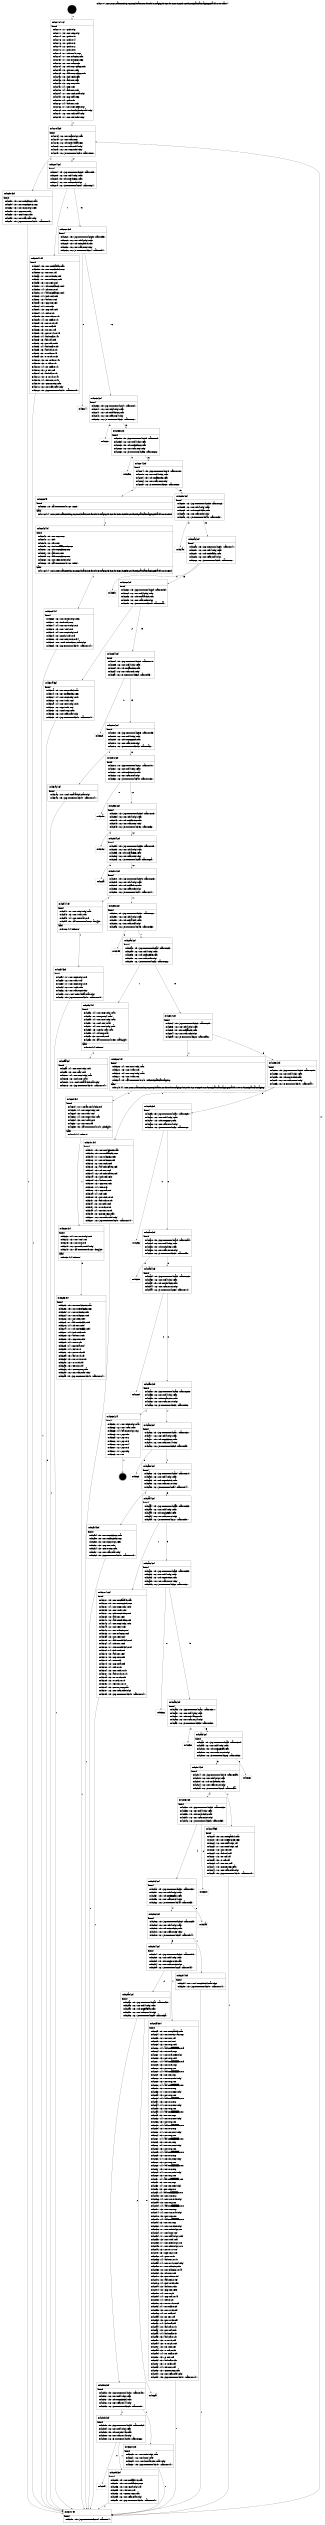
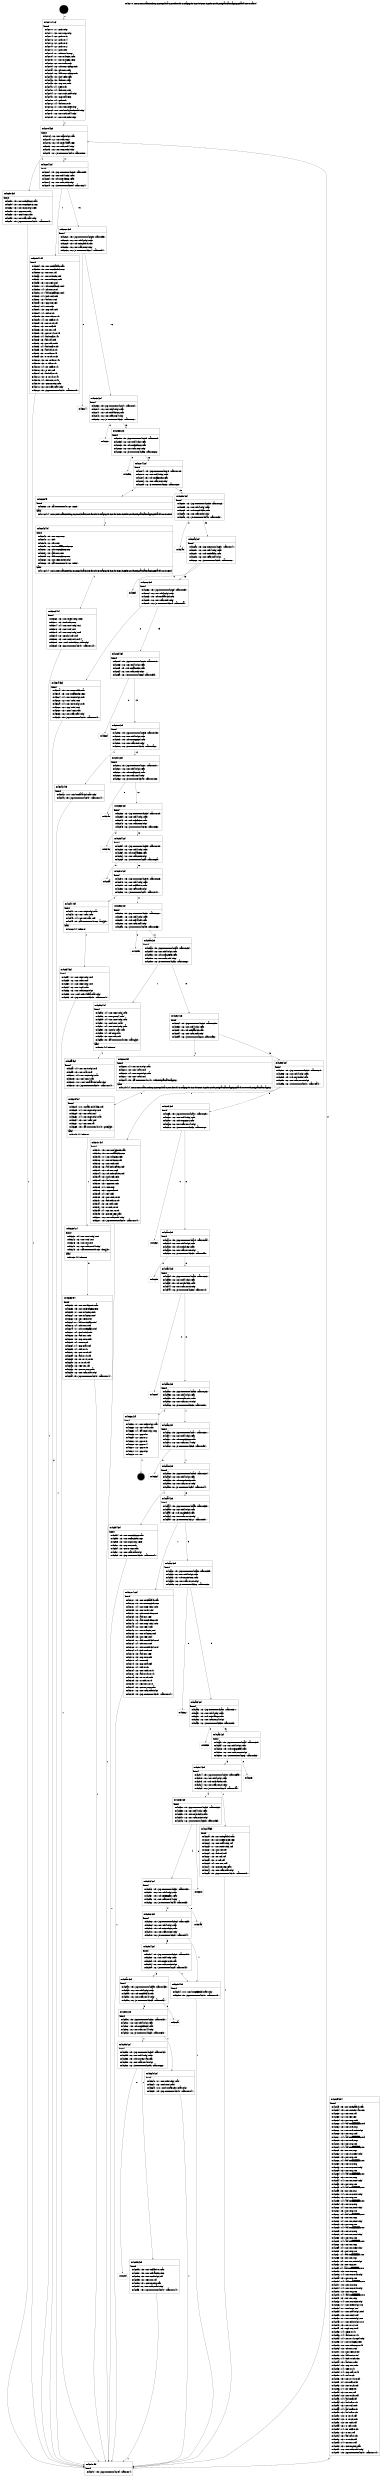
edge "0x402b84 [28]" -> "0x402c4f [397]": now "0x402b84 [28]" -> "0x4032b4 [15]"
